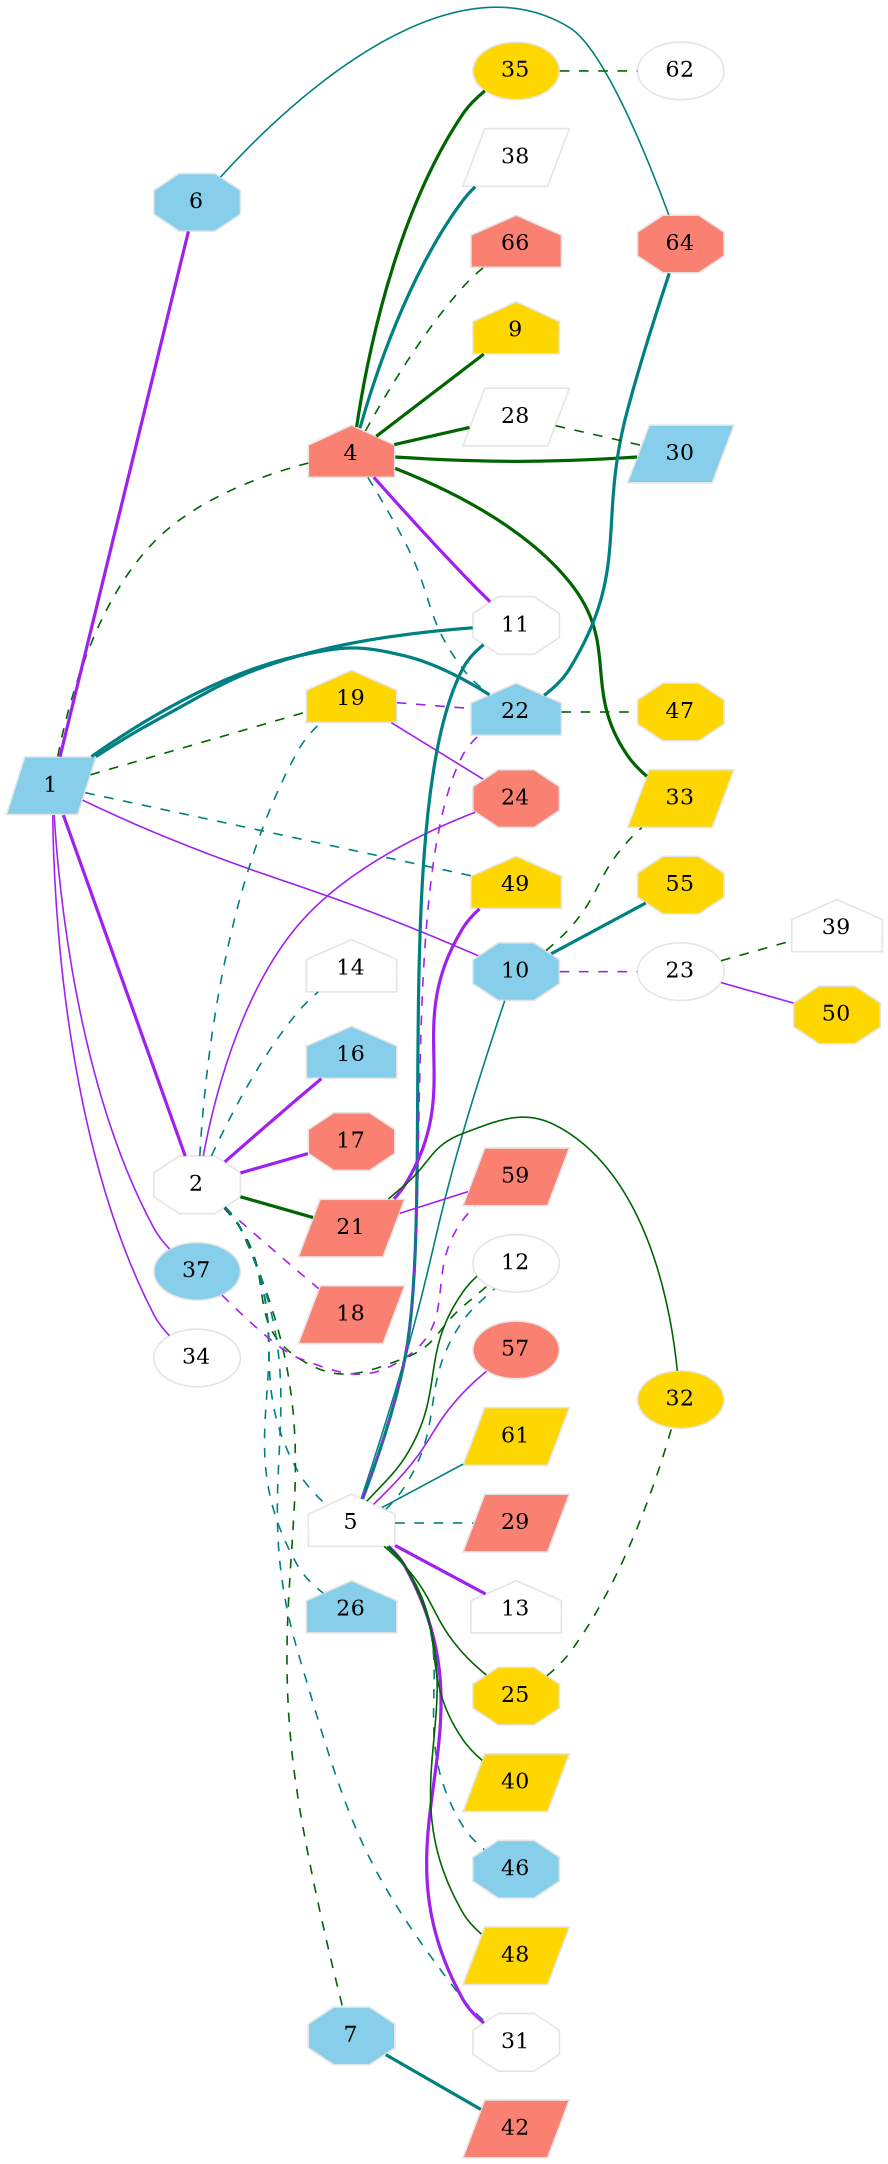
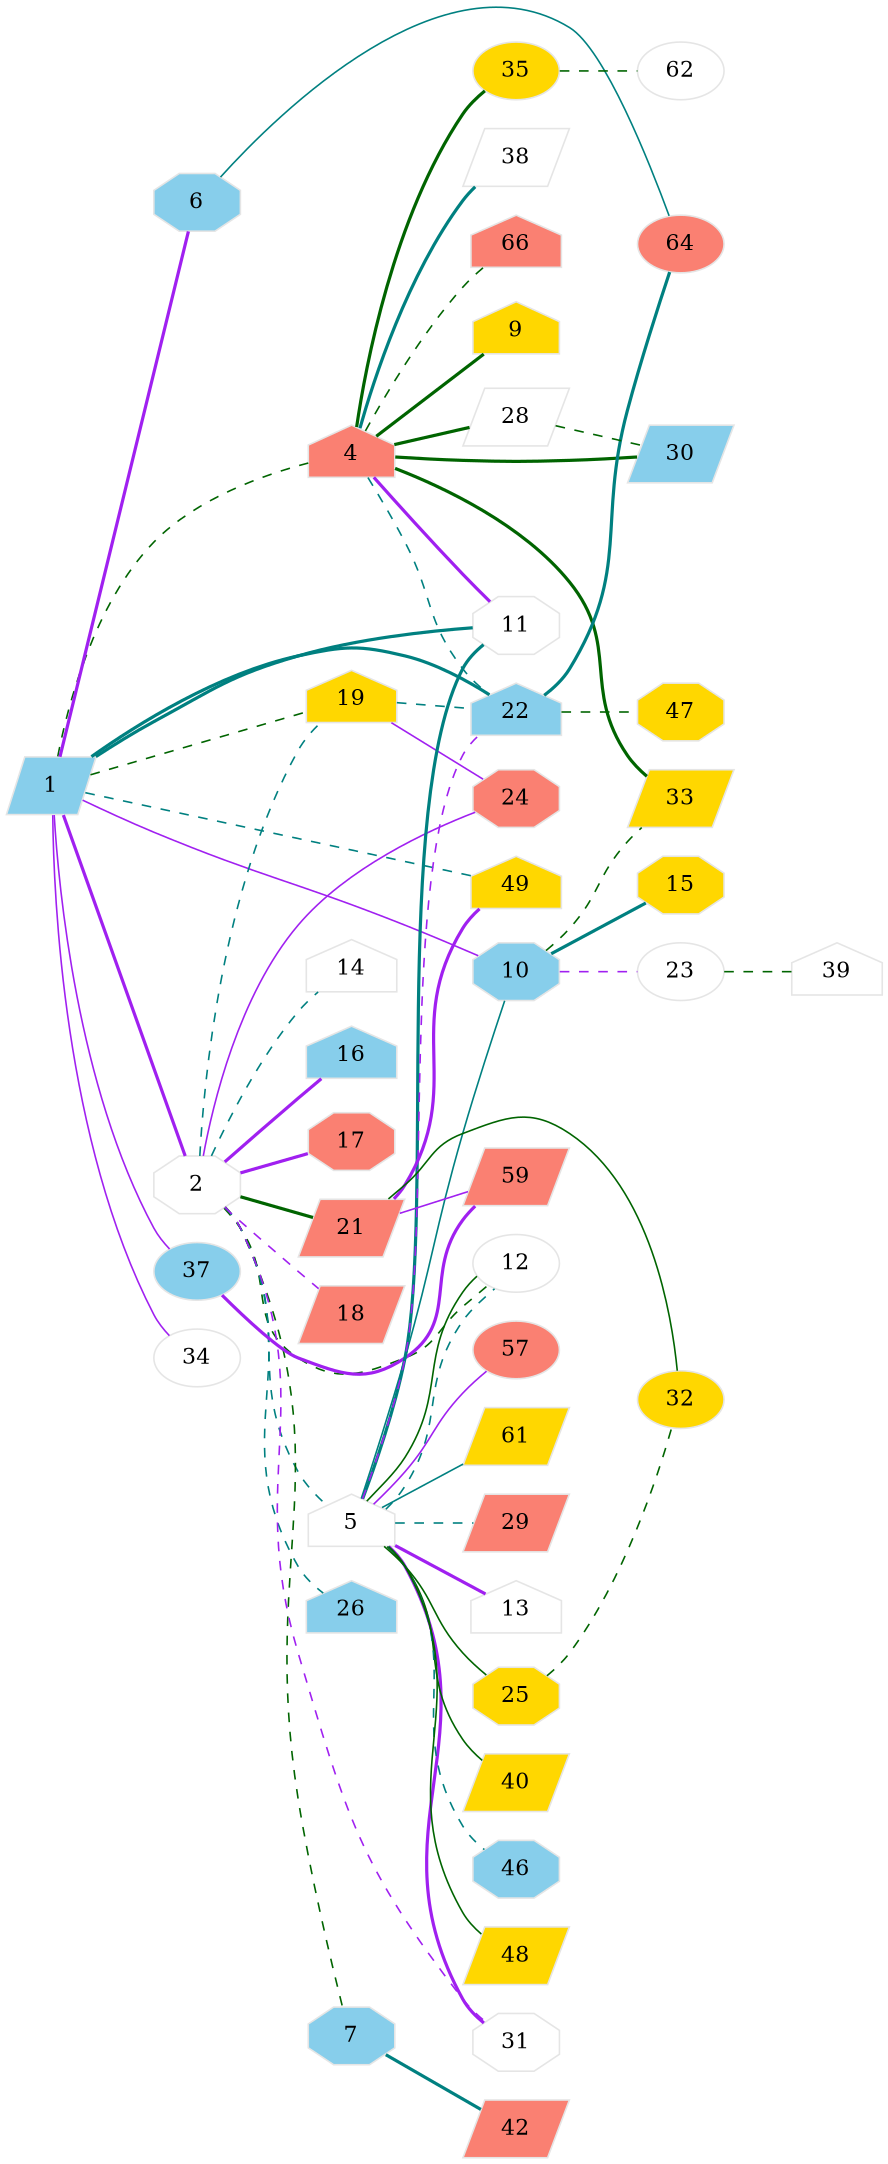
node "64": shape octagon -> ellipse
edge "19" -- "22": color purple -> teal
node "55": label "55" -> "15"
node "50": removed
edge "59" -- "37": style dashed -> bold
edge "2" -- "31": color teal -> purple
